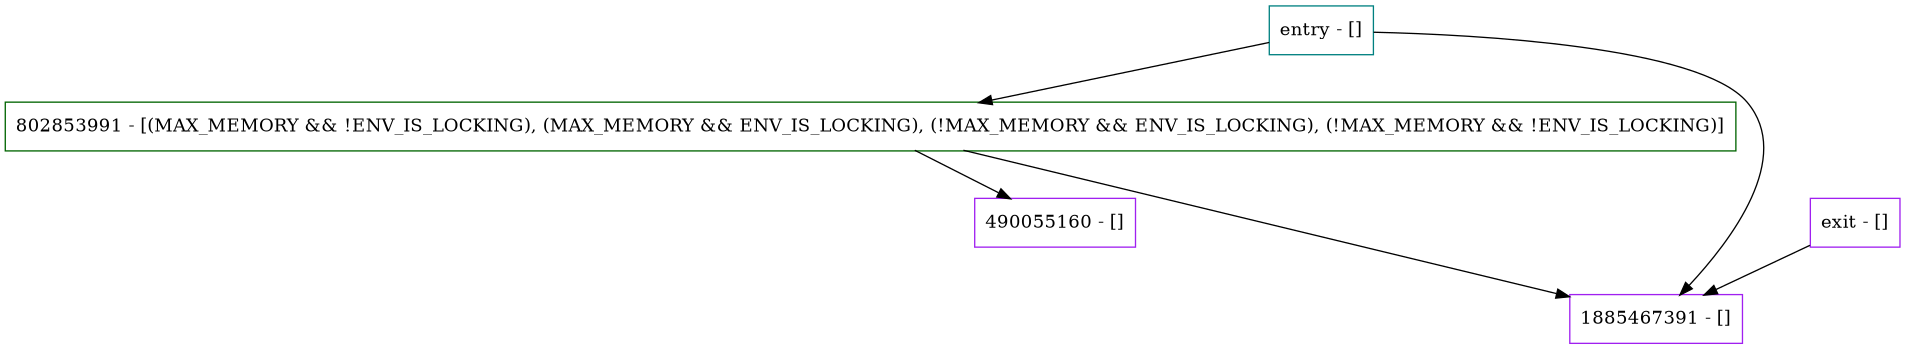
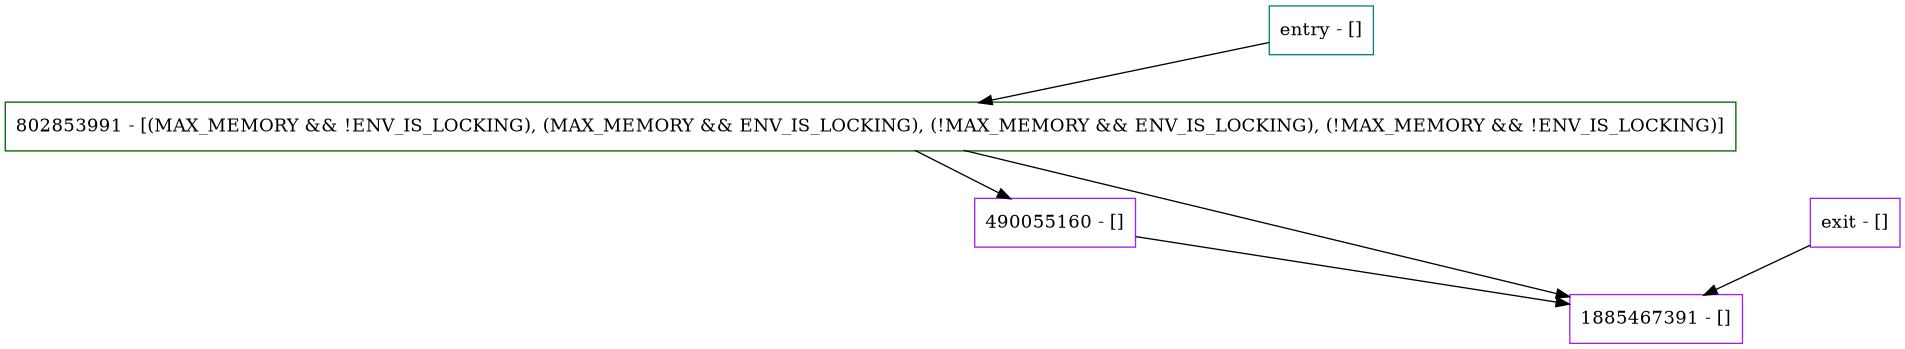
edge "entry - []" -> "1885467391 - []": now "490055160 - []" -> "1885467391 - []"
